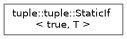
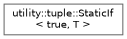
node "tuple::tuple::StaticIf < true, T >": label "tuple::tuple::StaticIf < true, T >" -> "utility::tuple::StaticIf < true, T >"
